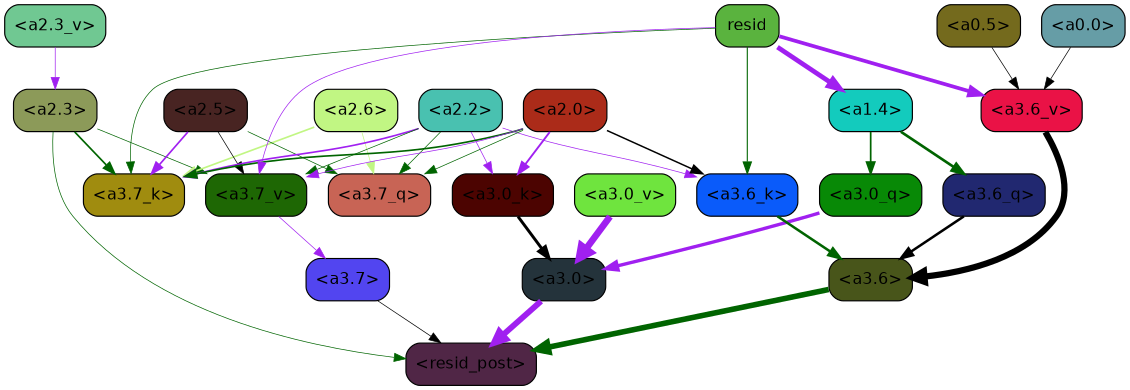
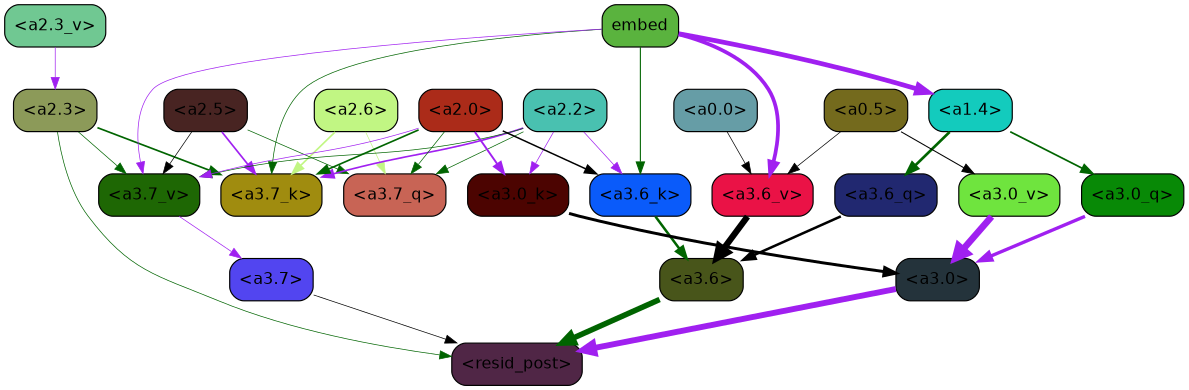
node "resid": label "resid" -> "embed"
edge "<a0.5>" -> "<a3.0_v>": added
